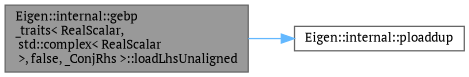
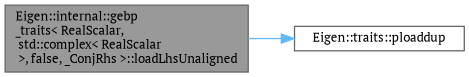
node "Eigen::internal::ploaddup": label "Eigen::internal::ploaddup" -> "Eigen::traits::ploaddup"
